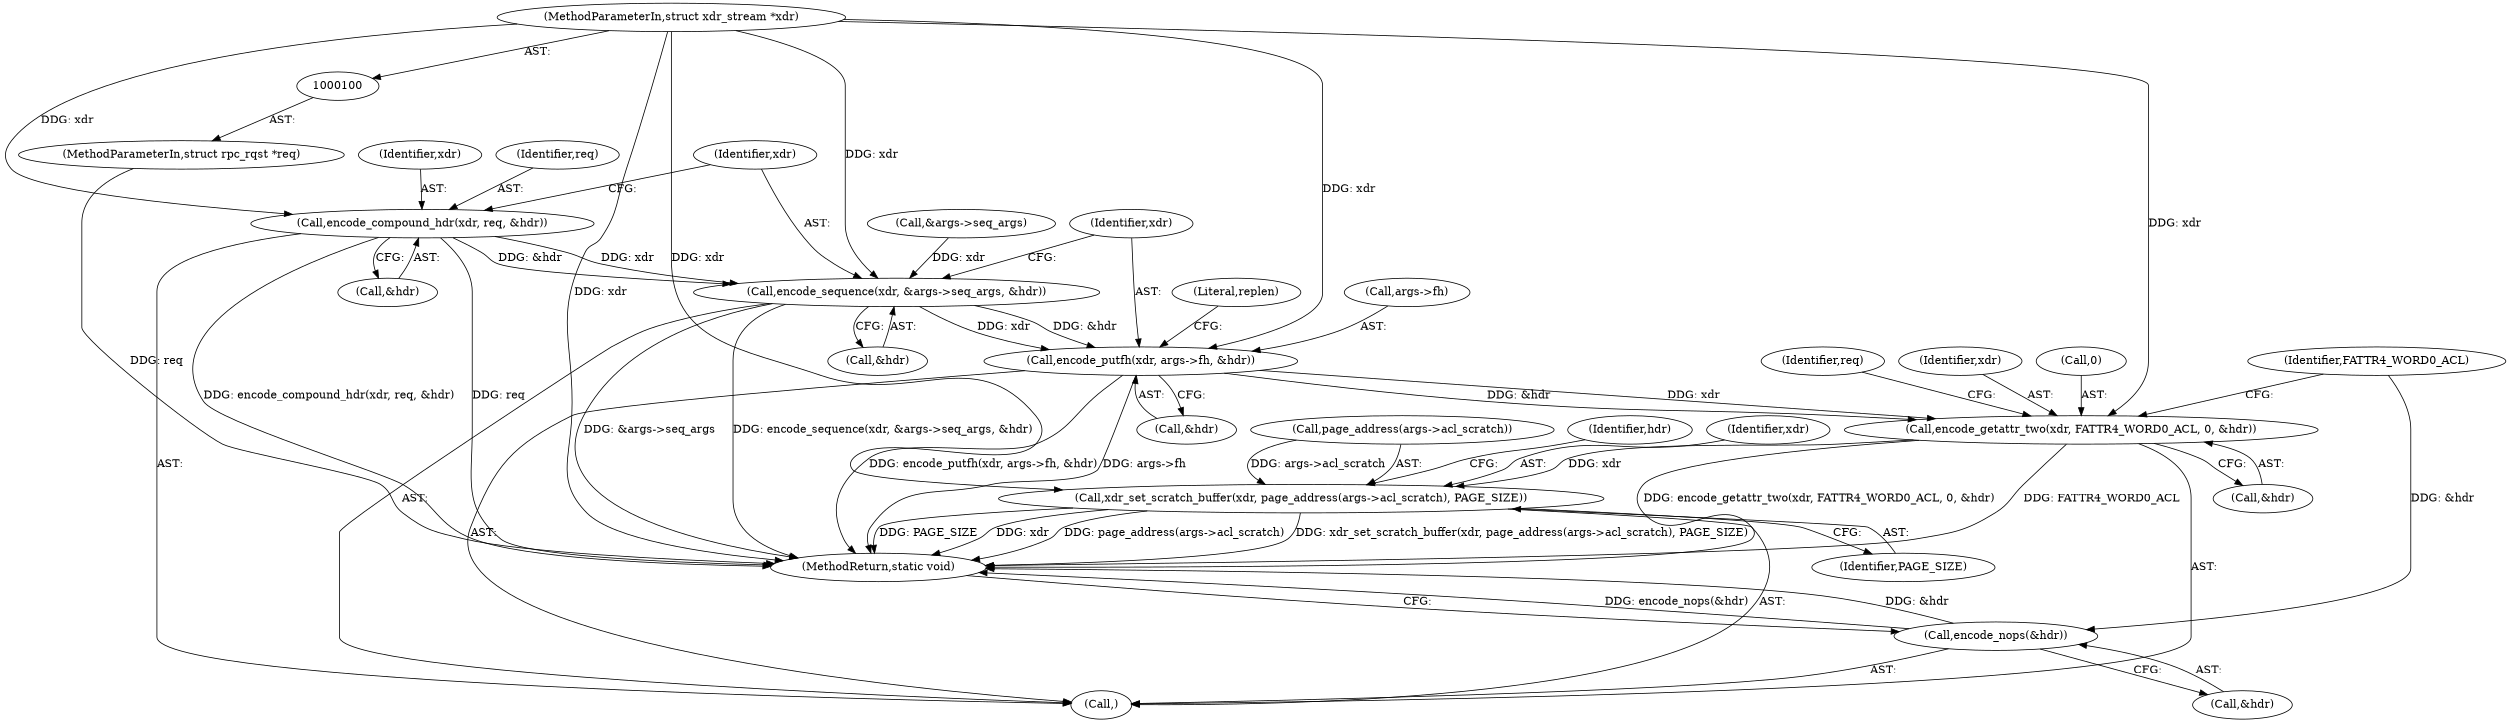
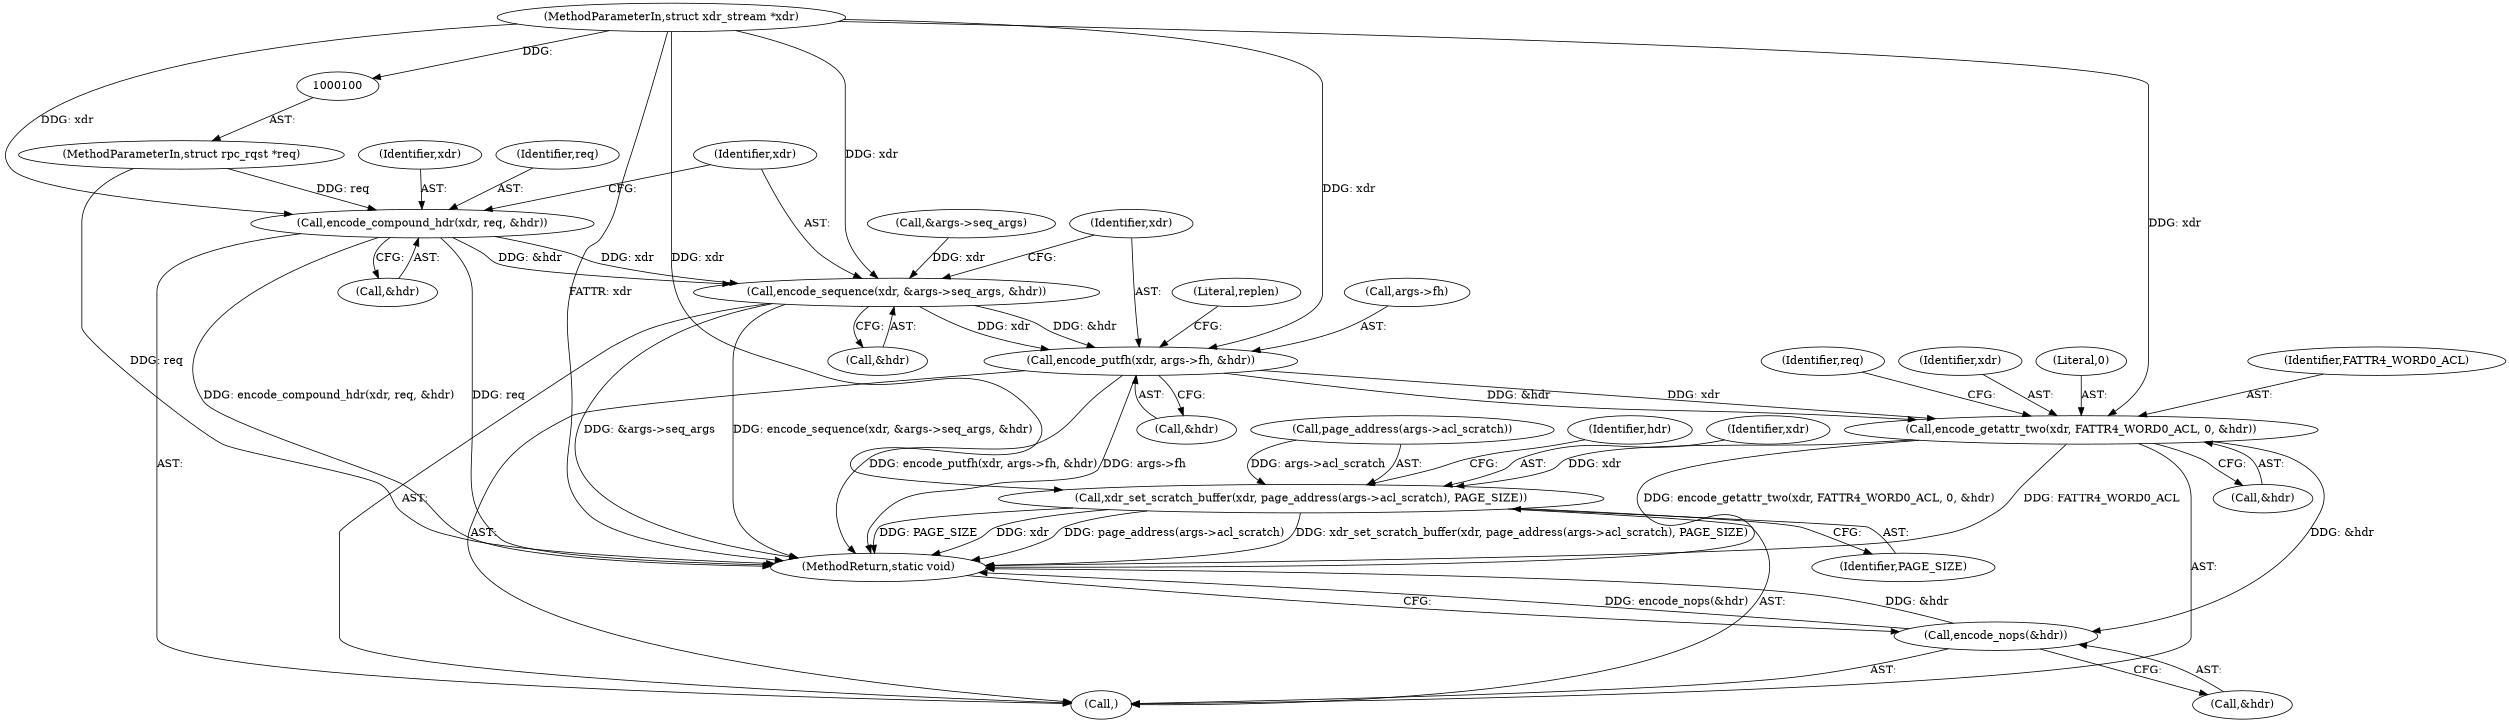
edge "(MethodParameterIn,struct xdr_stream *xdr)" -> "1000100": label "AST: " -> "DDG: "
edge "(MethodParameterIn,struct rpc_rqst *req)" -> "(Call,encode_compound_hdr(xdr, req, &hdr))": added, label "DDG: req"
edge "(MethodParameterIn,struct xdr_stream *xdr)" -> "(MethodReturn,static void)": label "DDG: xdr" -> "FATTR: xdr"
node "(Call,0)": label "(Call,0)" -> "(Literal,0)"
edge "(Identifier,FATTR4_WORD0_ACL)" -> "(Call,encode_getattr_two(xdr, FATTR4_WORD0_ACL, 0, &hdr))": label "CFG: " -> "AST: "
edge "(Identifier,FATTR4_WORD0_ACL)" -> "(Call,encode_nops(&hdr))": now "(Call,encode_getattr_two(xdr, FATTR4_WORD0_ACL, 0, &hdr))" -> "(Call,encode_nops(&hdr))"
